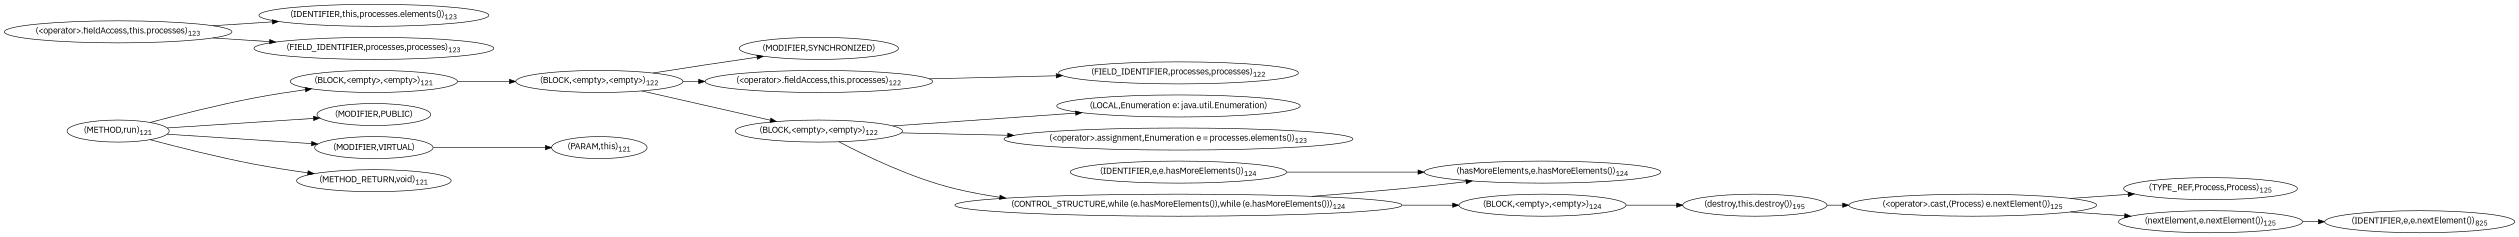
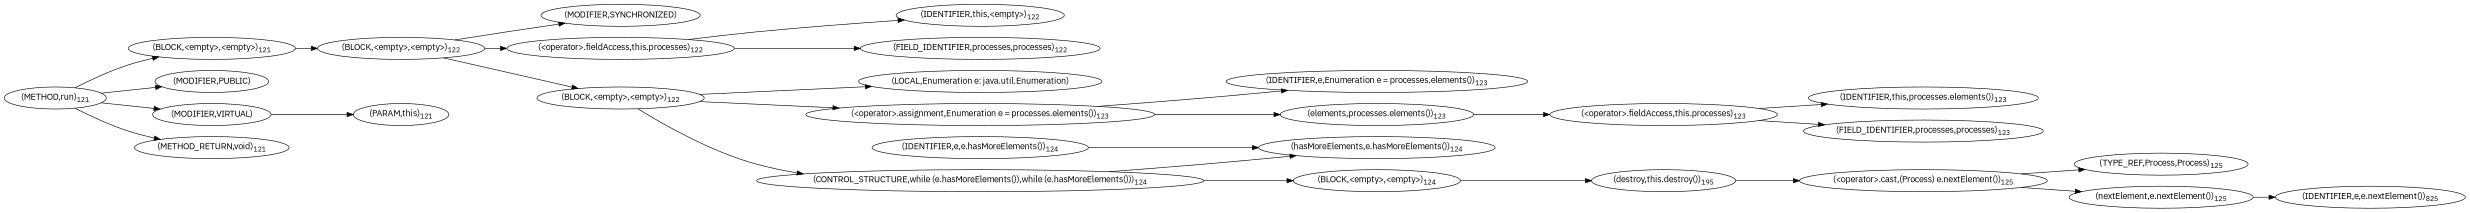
node "(IDENTIFIER,this,<empty>)": added
node "(IDENTIFIER,e,Enumeration e = processes.elements())": added
node "(elements,processes.elements())": added
